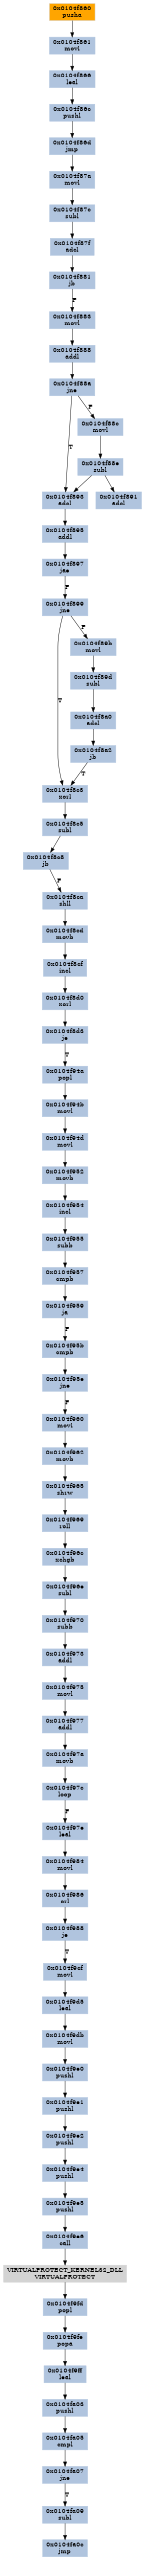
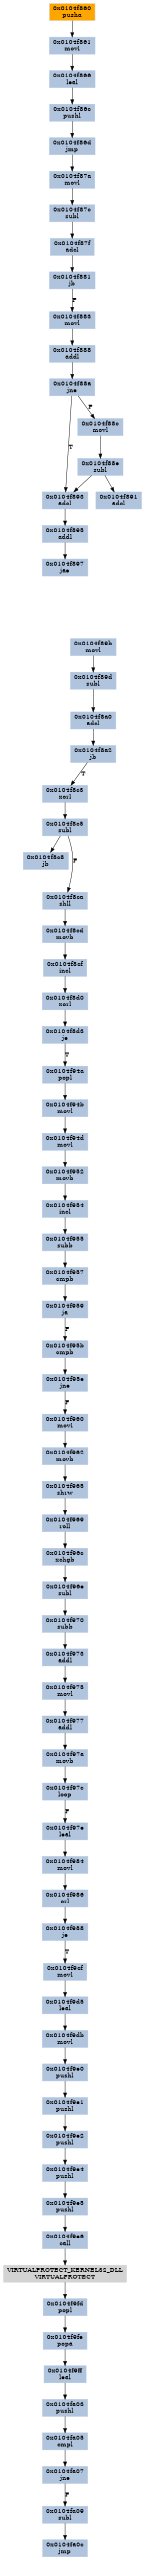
node "0x0104f899 jne": removed
edge "0x0104f8c8 jb" -> "0x0104f8ca shll": now "0x0104f8c5 subl" -> "0x0104f8ca shll"
edge "0x0104fa07 jne" -> "0x0104fa09 subl": label "T" -> "F"
